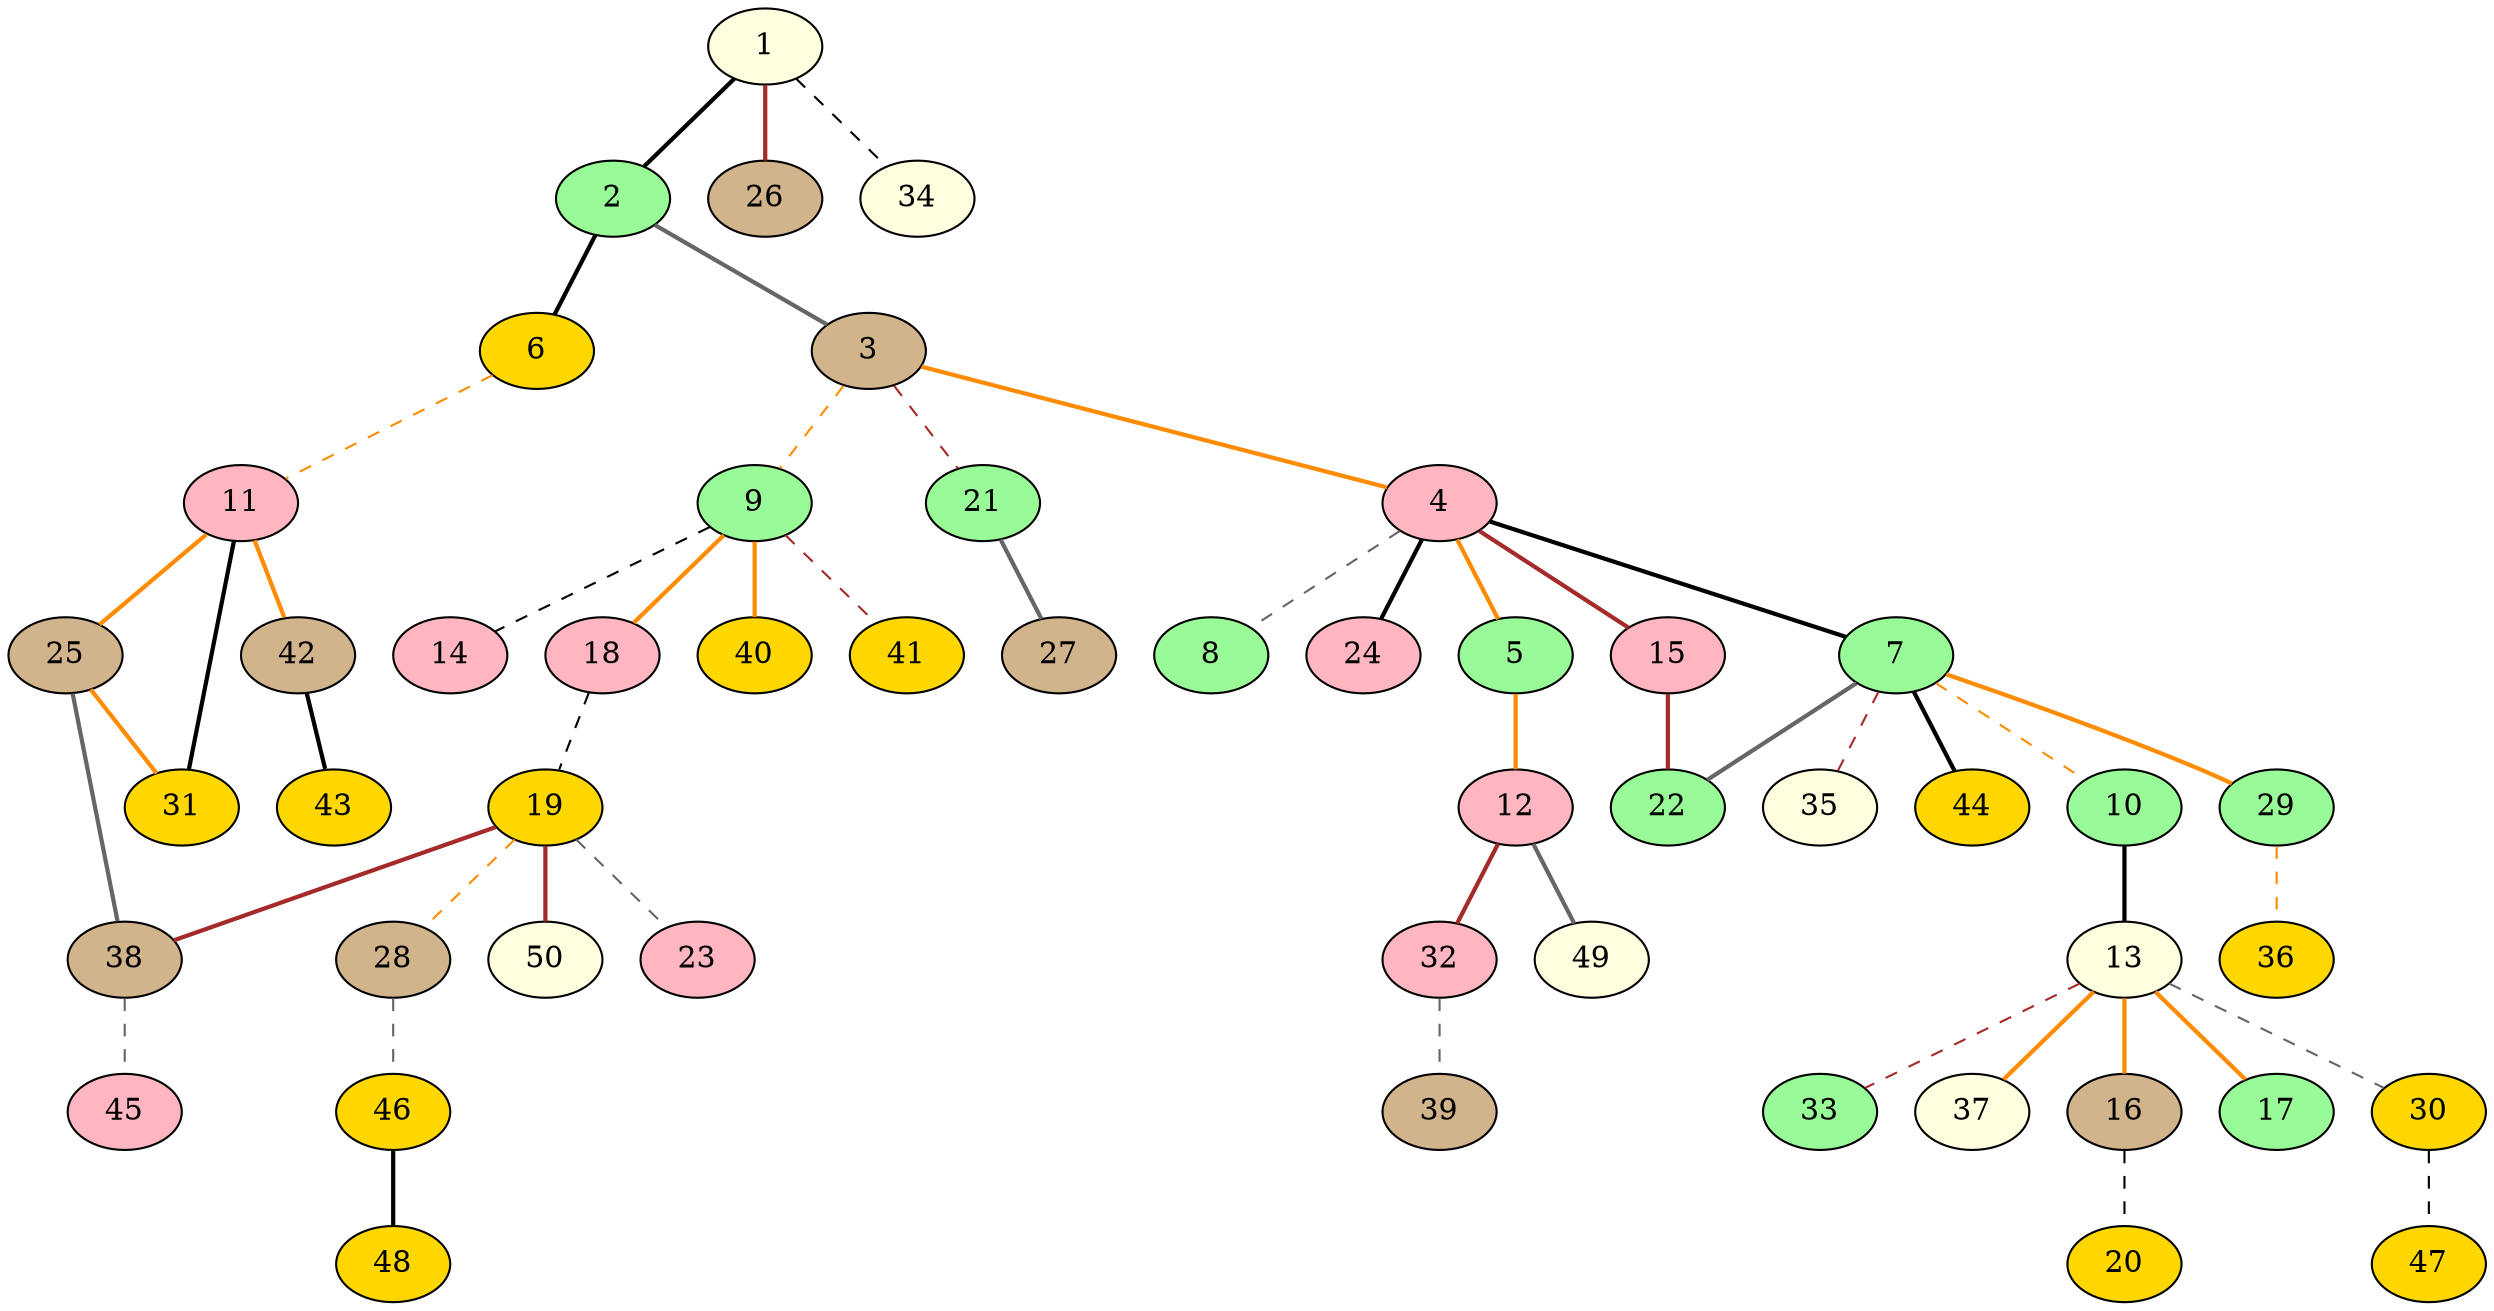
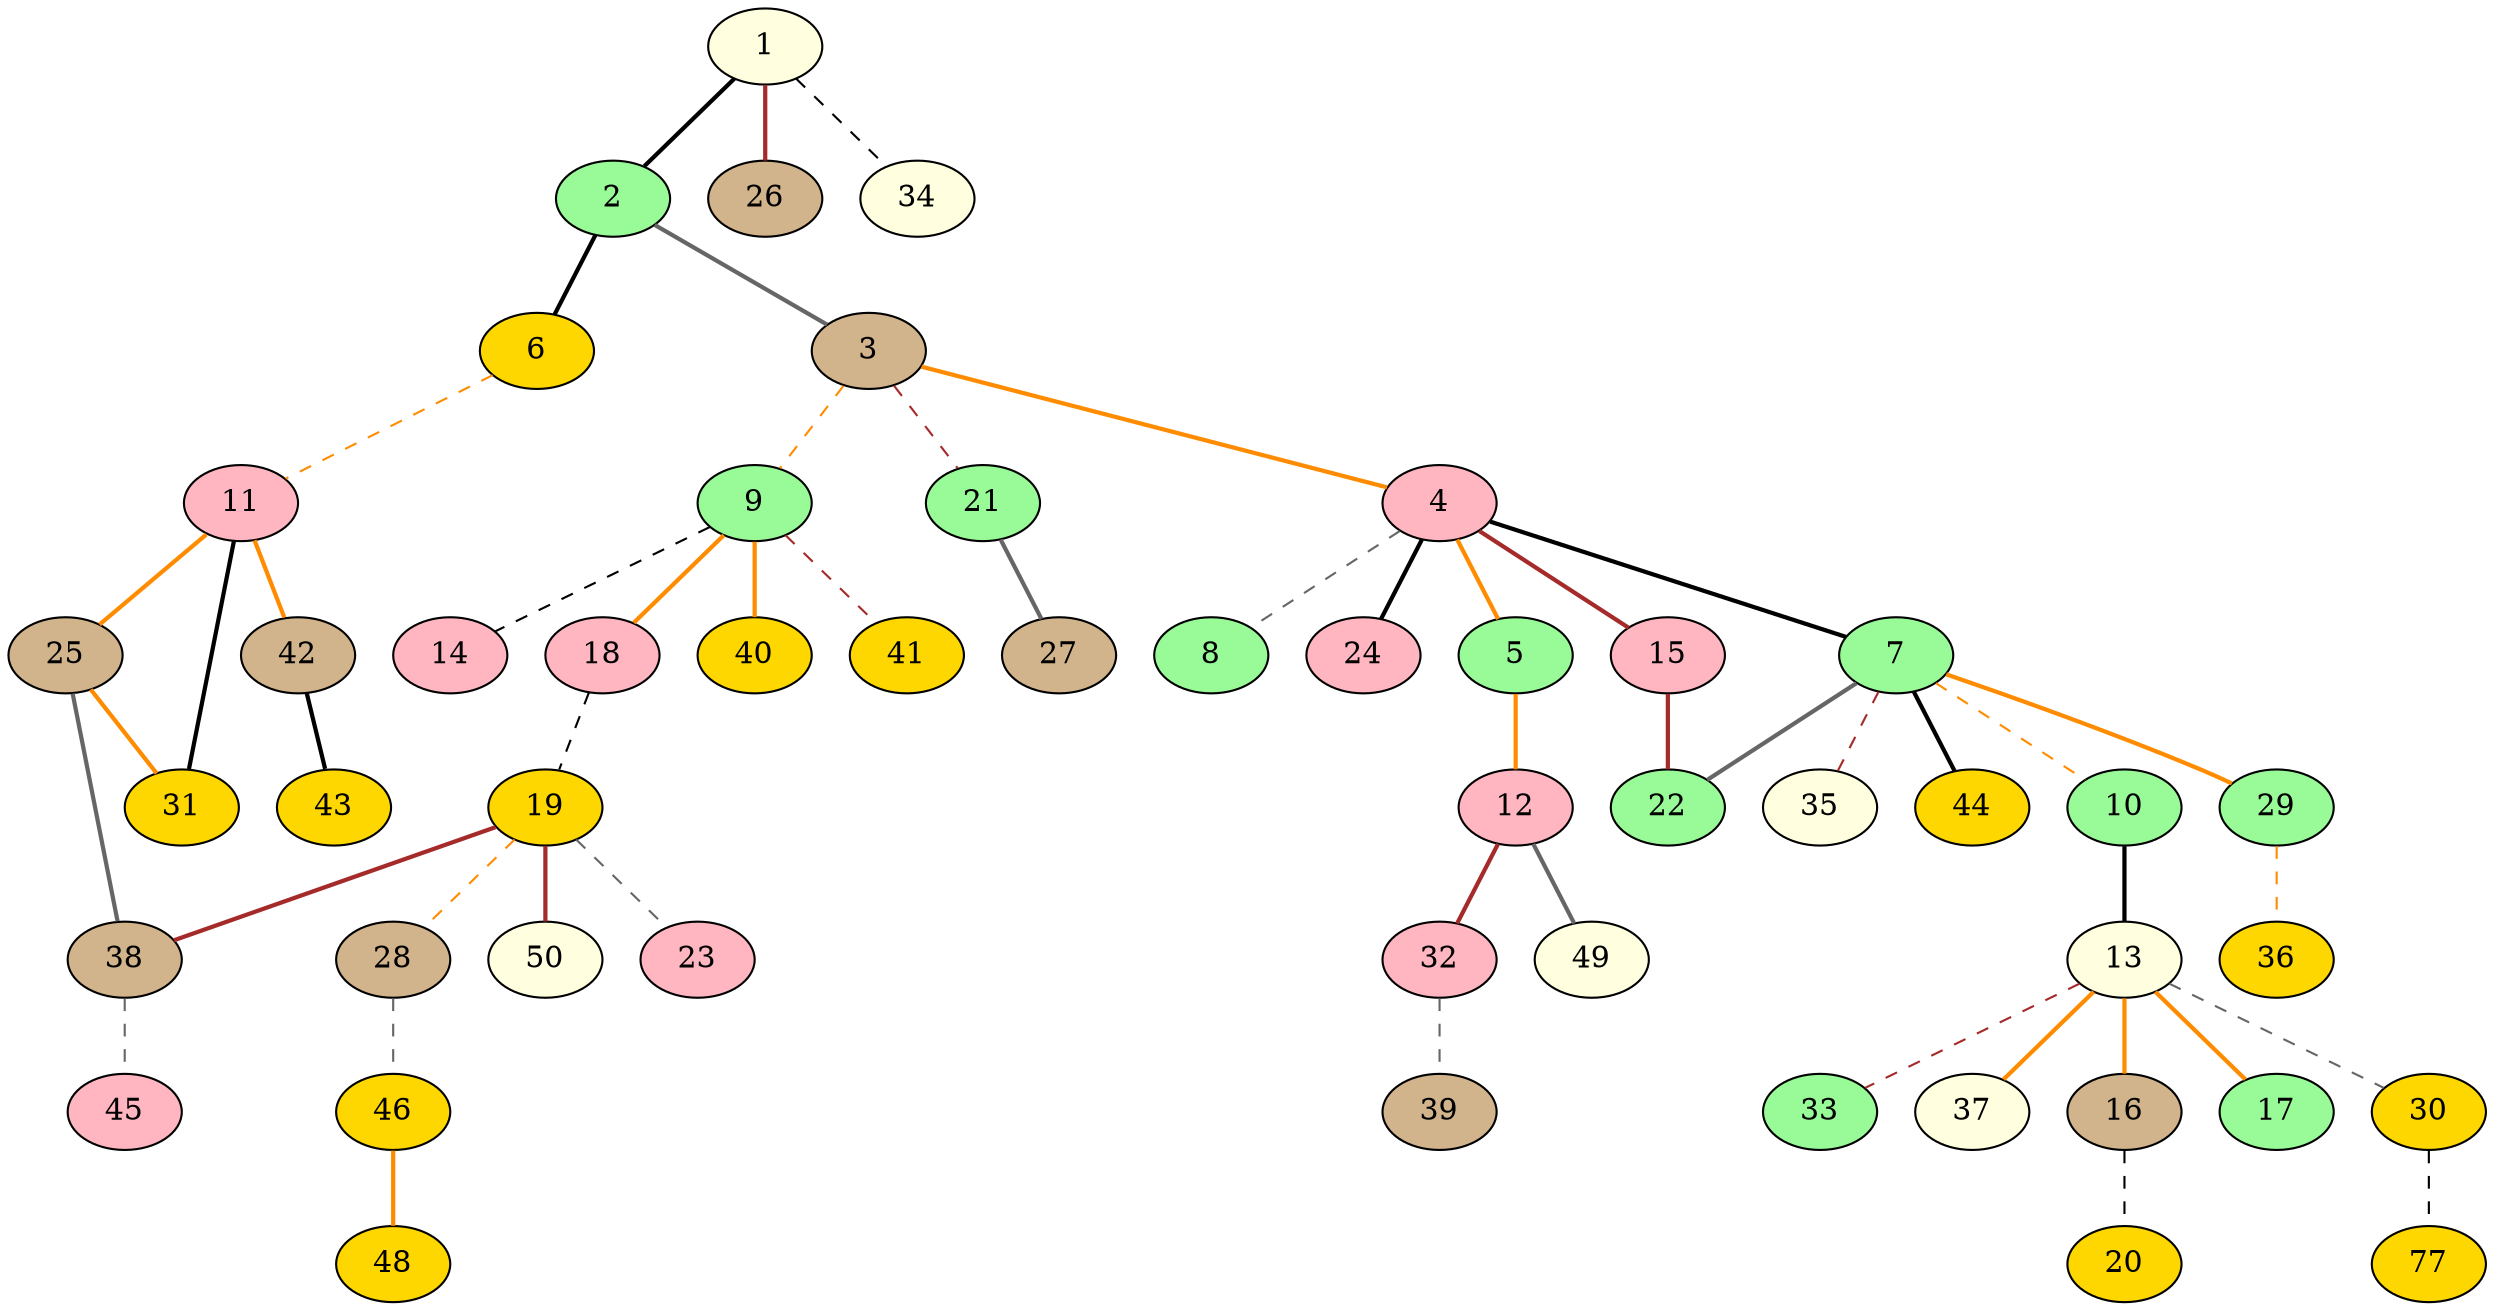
edge "46" -- "48": color black -> darkorange
node "47": label "47" -> "77"
